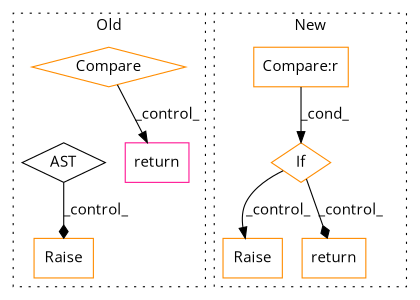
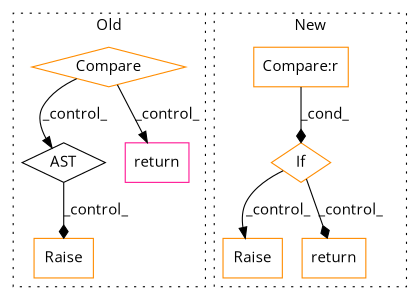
edge "Compare" -> "AST": added, label "_control_"
edge "Compare:r" -> "If": arrowhead normal -> diamond
